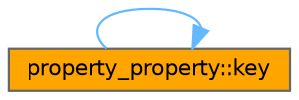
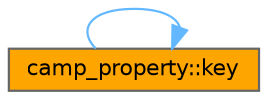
node "property_property::key": label "property_property::key" -> "camp_property::key"
